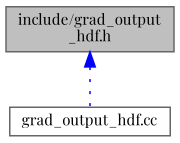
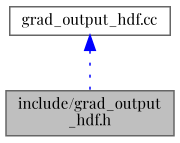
edge "grad_output_hdf.cc" -> "include/grad_output _hdf.h": reversed
